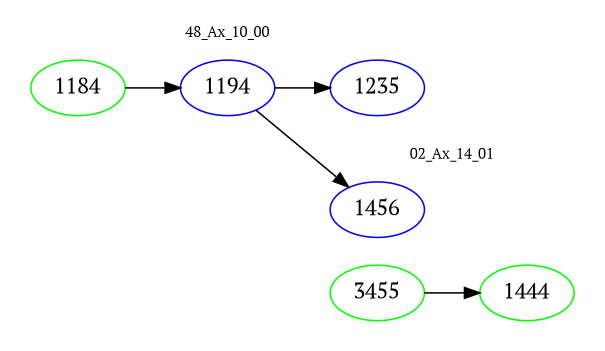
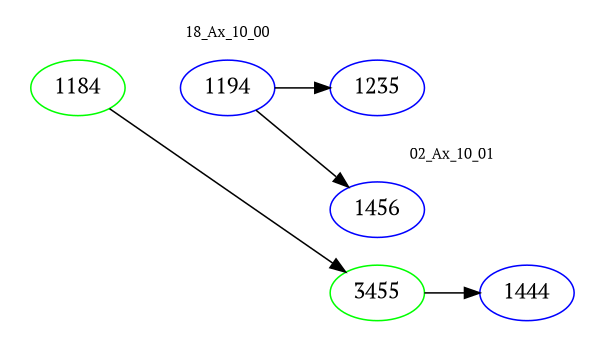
cluster "48_Ax_10_00": label "48_Ax_10_00" -> "18_Ax_10_00"
edge "1184" -> "1194": now "1184" -> "3455"
cluster "02_Ax_14_01": label "02_Ax_14_01" -> "02_Ax_10_01"
node "1444": color green -> blue
